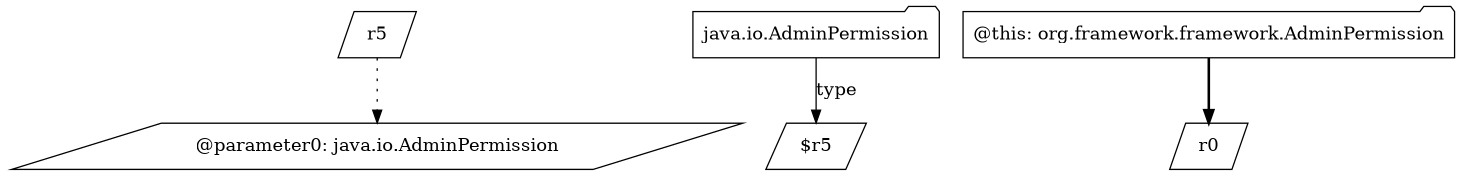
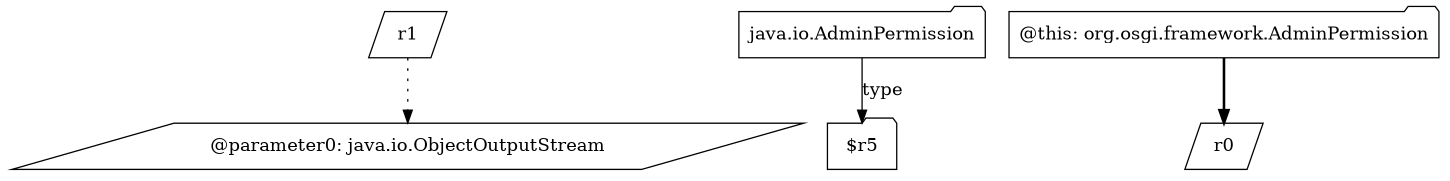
node "r5": label "r5" -> "r1"
node "@this: org.framework.framework.AdminPermission": label "@this: org.framework.framework.AdminPermission" -> "@this: org.osgi.framework.AdminPermission"
node "@parameter0: java.io.AdminPermission": label "@parameter0: java.io.AdminPermission" -> "@parameter0: java.io.ObjectOutputStream"
node "$r5": shape parallelogram -> folder
